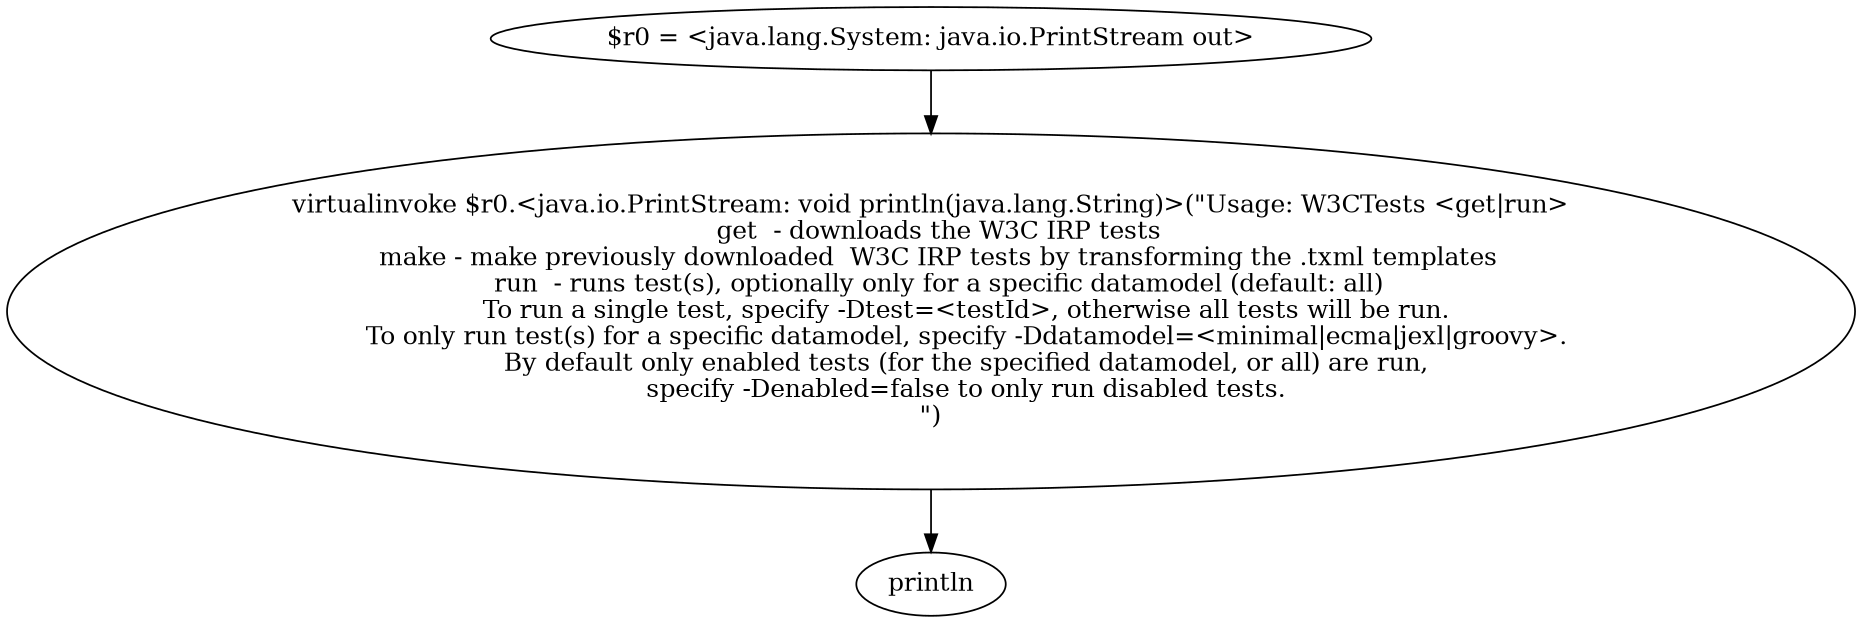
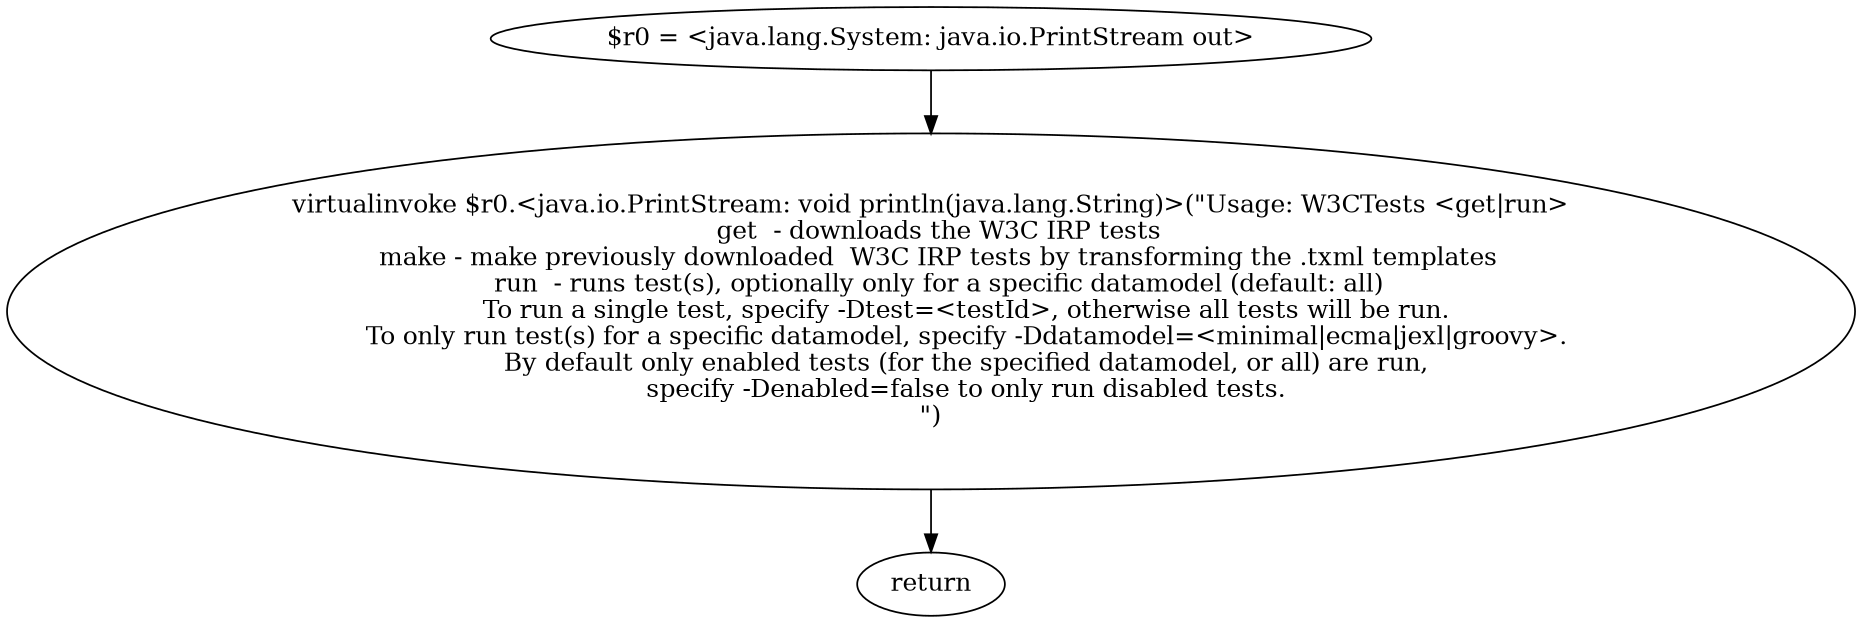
node "println": label "println" -> "return"
